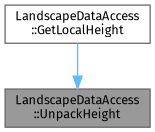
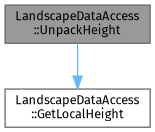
edge "LandscapeDataAccess ::GetLocalHeight" -> "LandscapeDataAccess ::UnpackHeight": reversed
